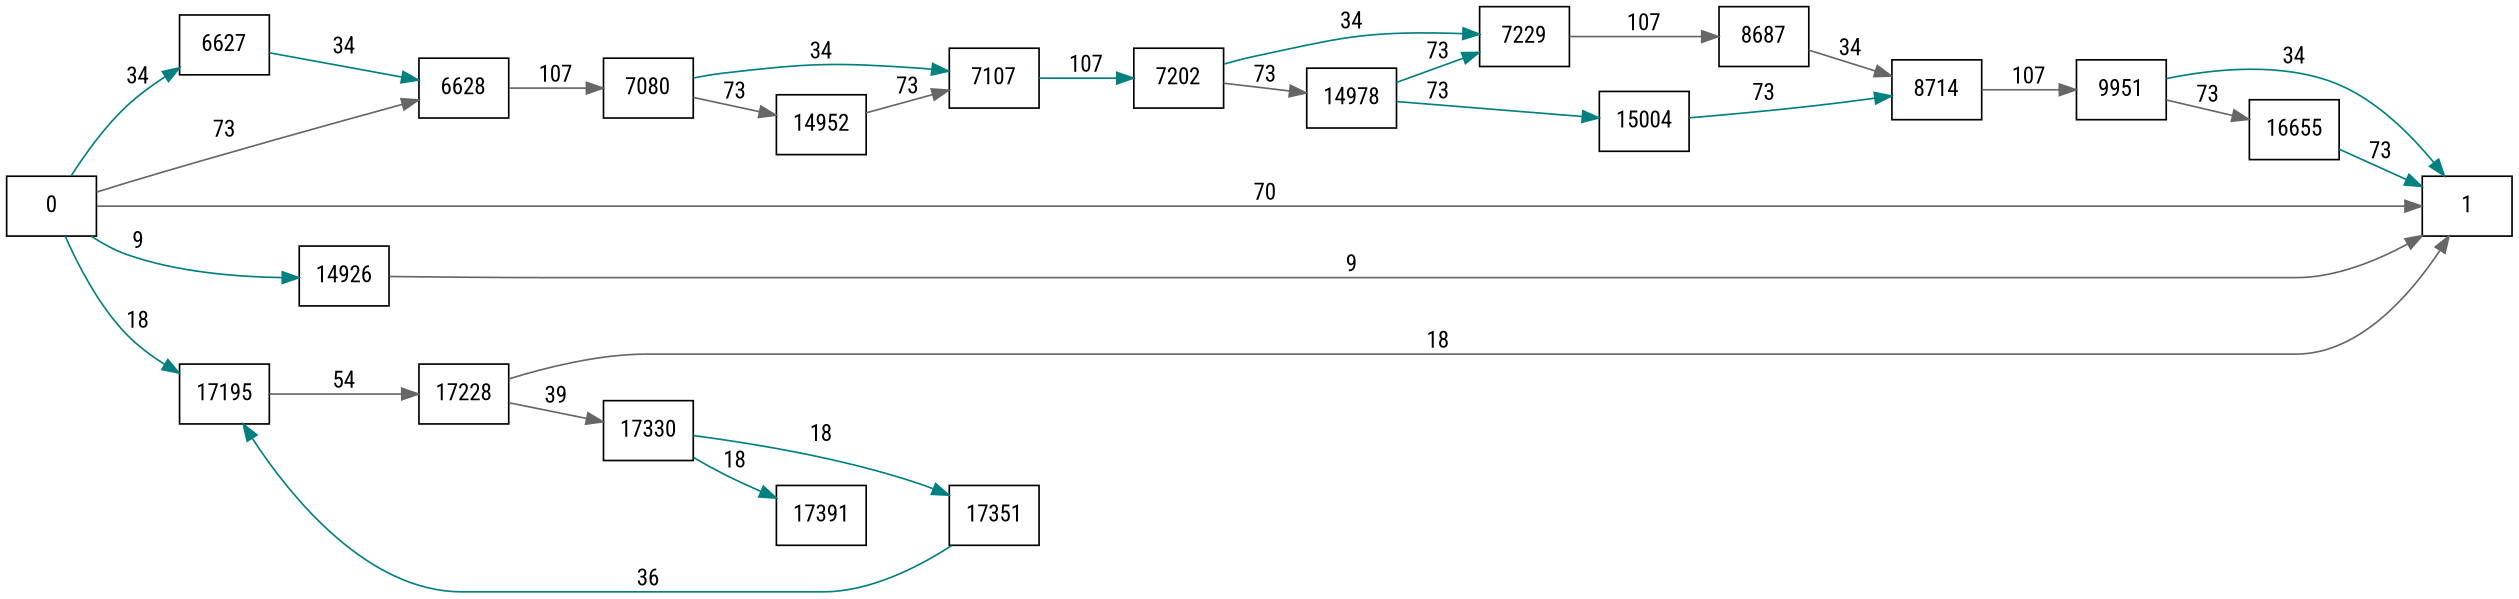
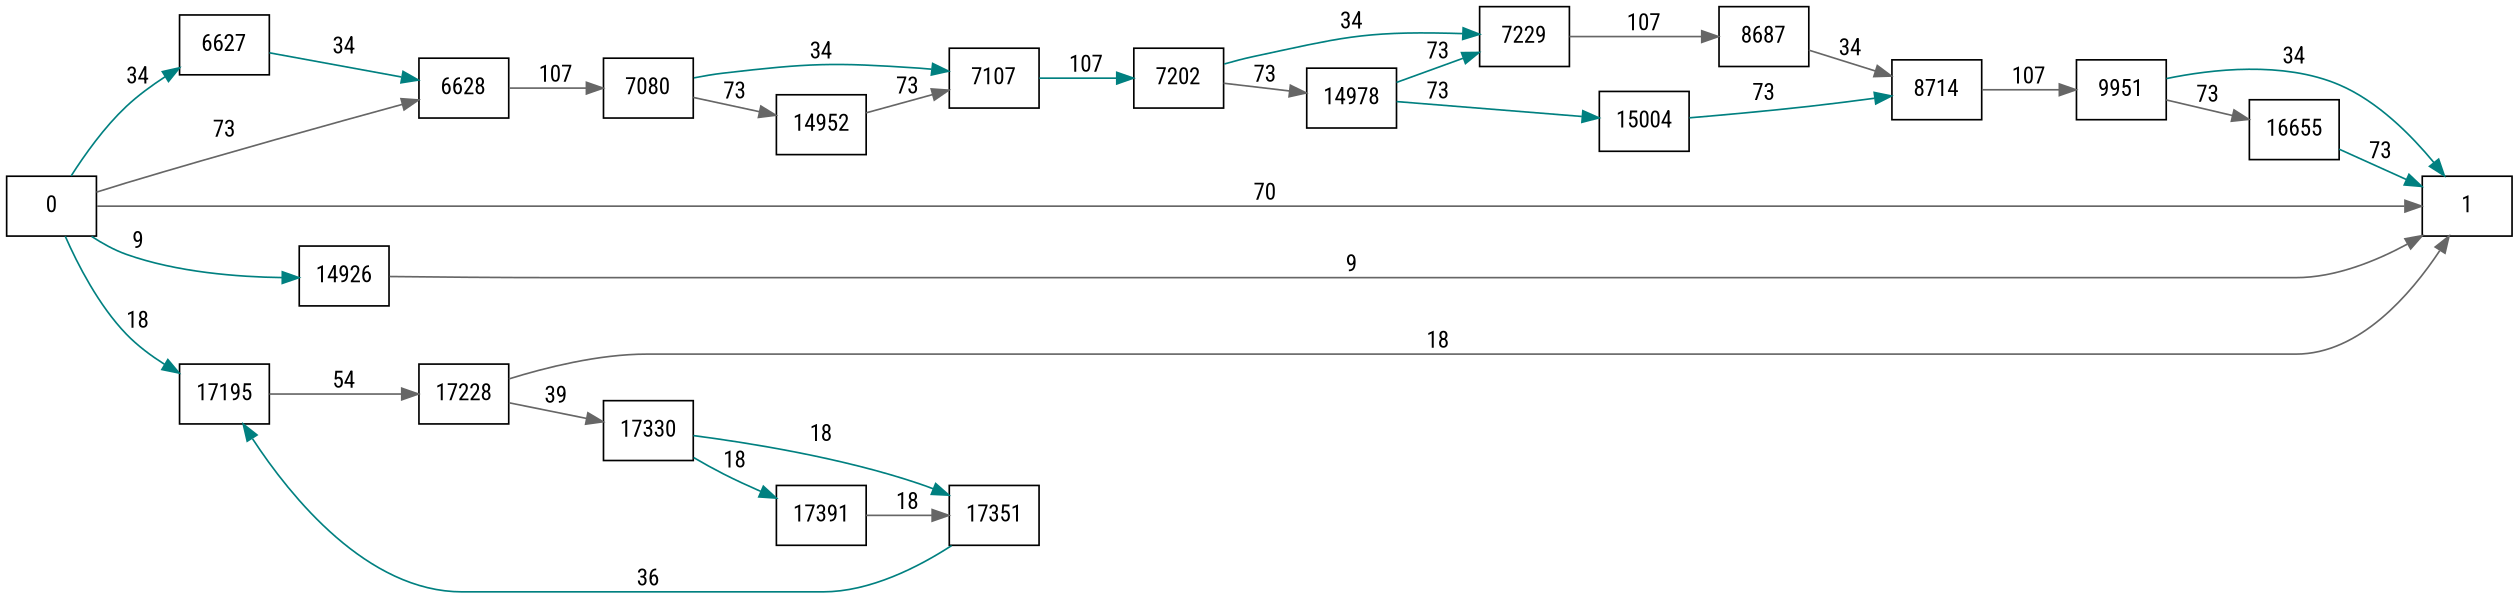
edge "17391" -> "17351": added, label "18"
